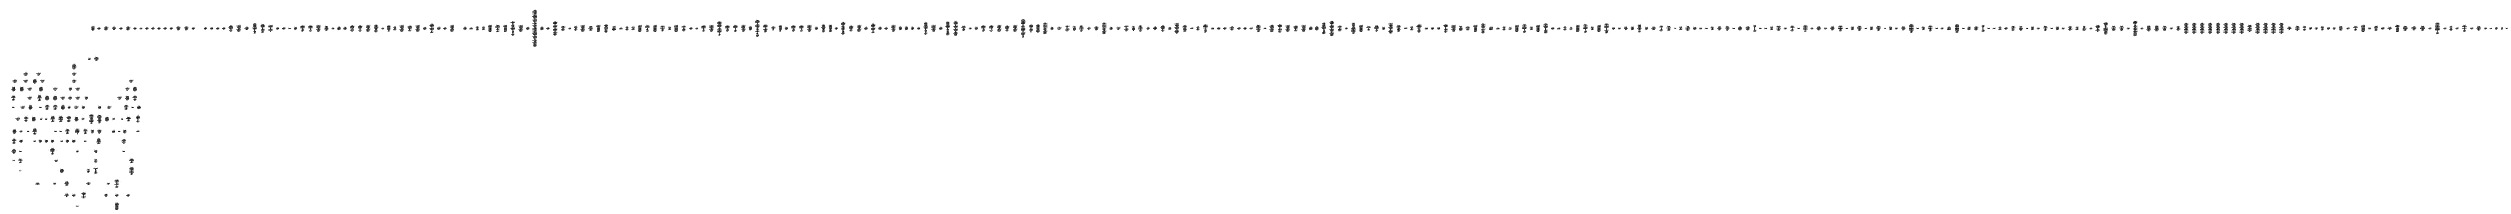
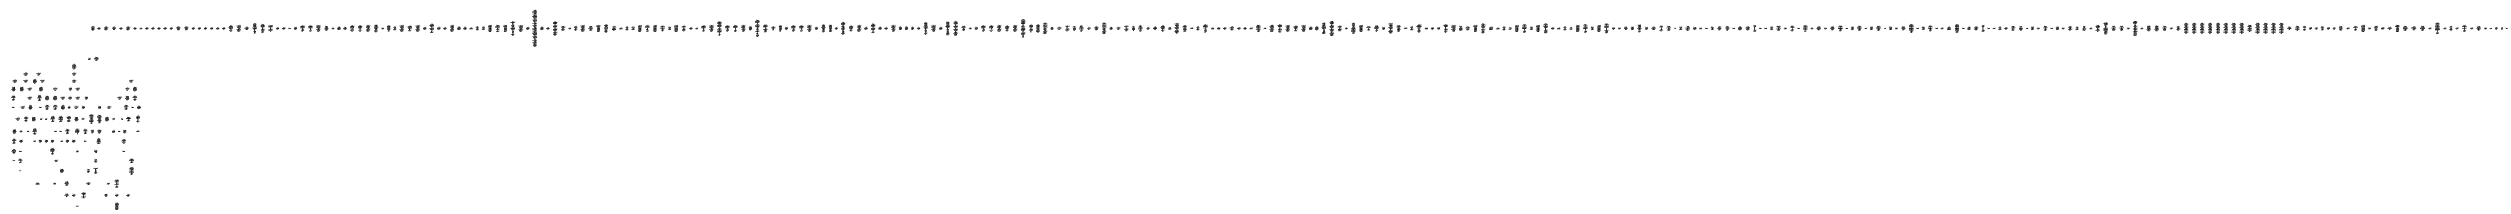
node "# 0x23f JUMPDEST PUSHX Data JUMP": added
node "# 0x4cf JUMPDEST PUSHX Data PUSHX Data PUSHX Data JUMP": added
